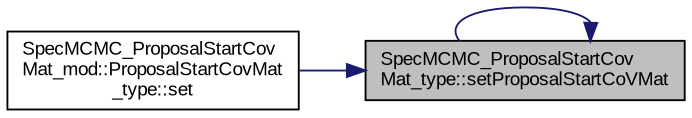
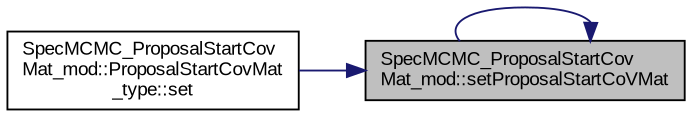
node "SpecMCMC_ProposalStartCov Mat_type::setProposalStartCoVMat": label "SpecMCMC_ProposalStartCov Mat_type::setProposalStartCoVMat" -> "SpecMCMC_ProposalStartCov Mat_mod::setProposalStartCoVMat"
